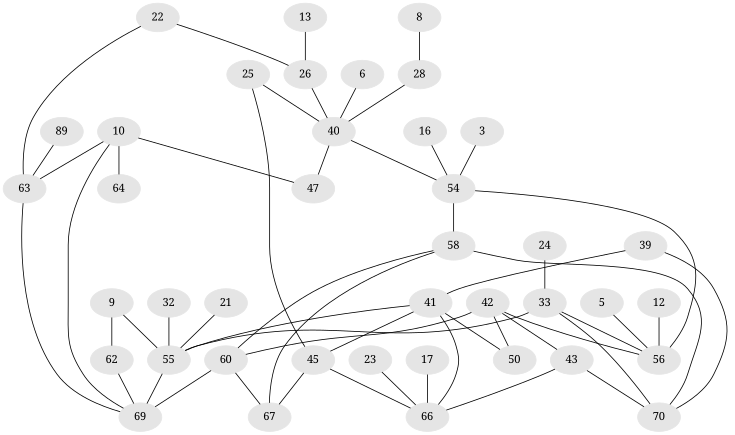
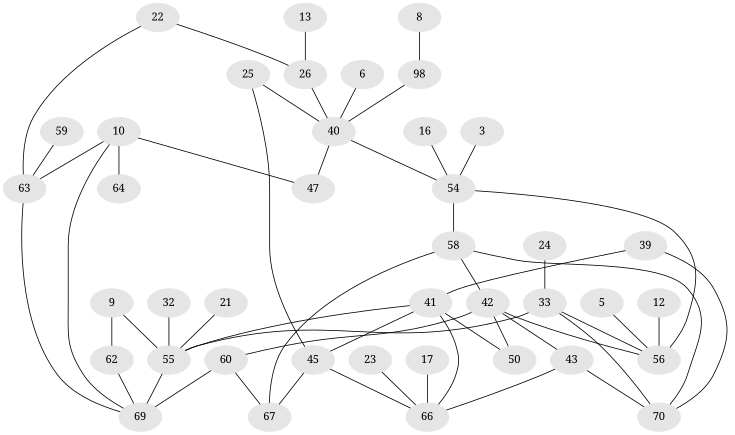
node "28": label "28" -> "98"
node "89": label "89" -> "59"
edge "58" -- "60": now "58" -- "42"
